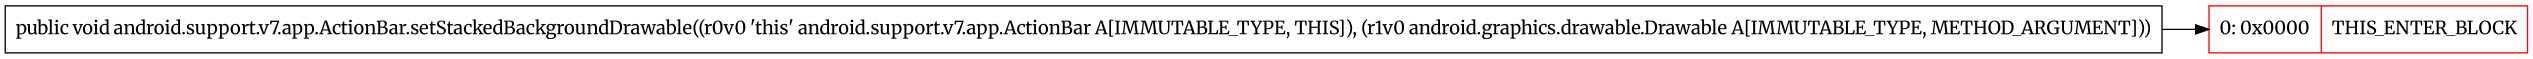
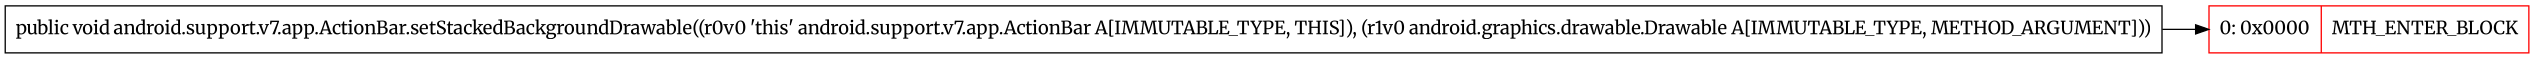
node "0: 0x0000": text "THIS_ENTER_BLOCK" -> "MTH_ENTER_BLOCK"
